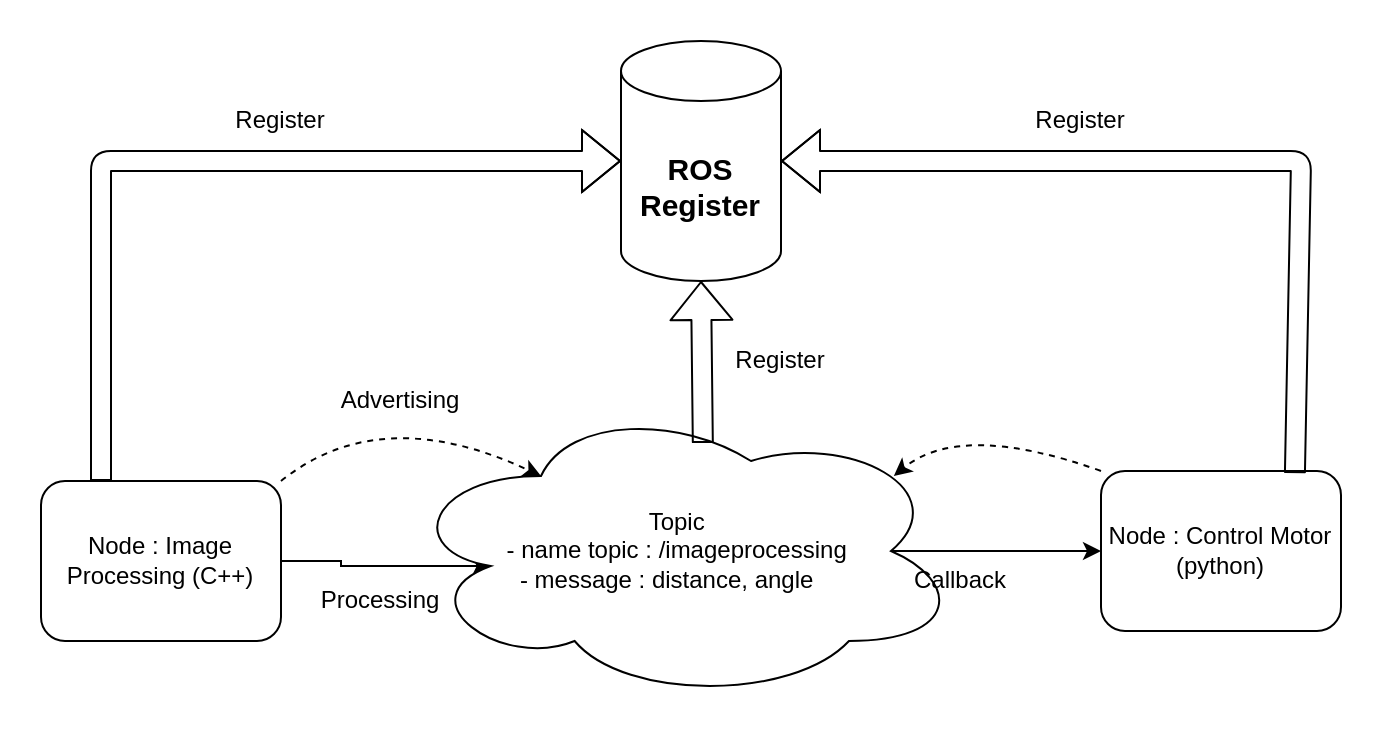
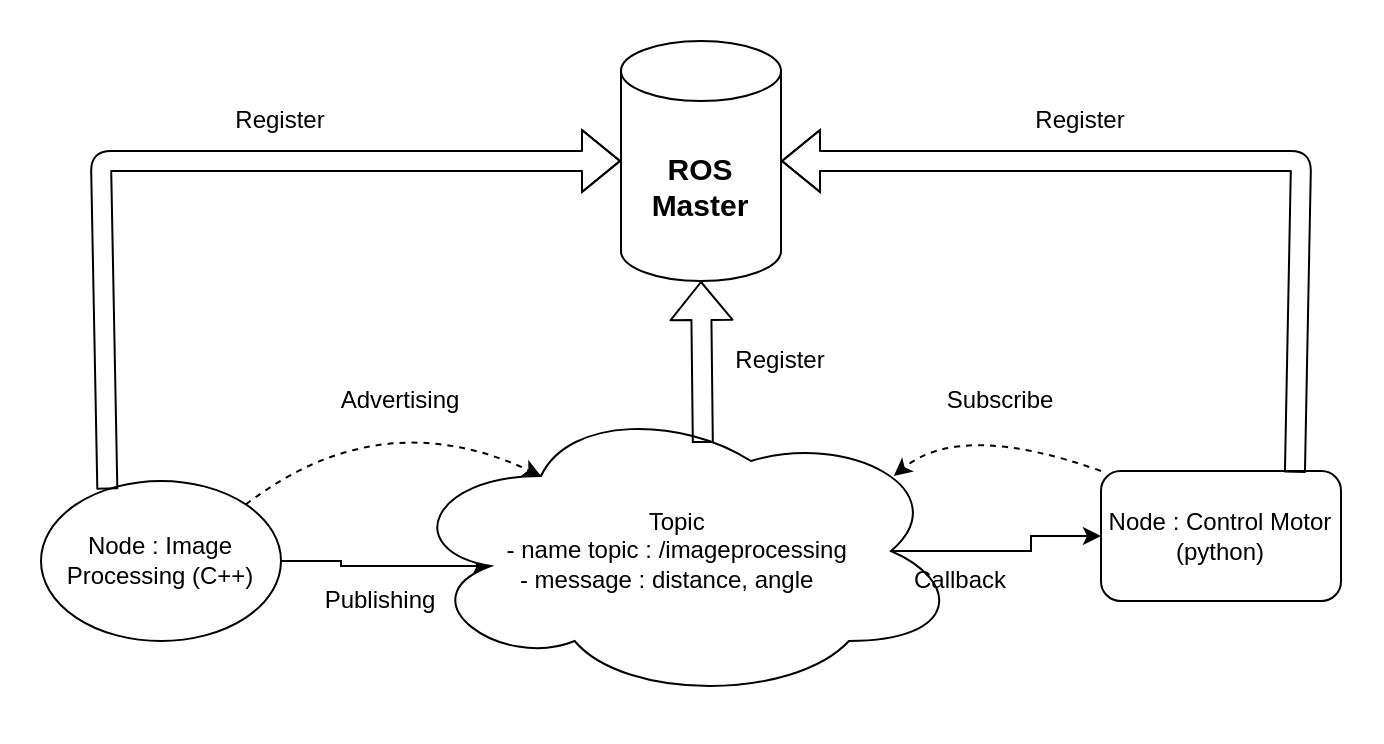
node "ROS Register": label "ROS Register" -> "ROS Master"
node "Subscribe": added
node "Node : Control Motor (python)": size 240x160 -> 240x130
node "Node : Image Processing (C++)": shape rounded rectangle -> ellipse
node "Processing": label "Processing" -> "Publishing"
